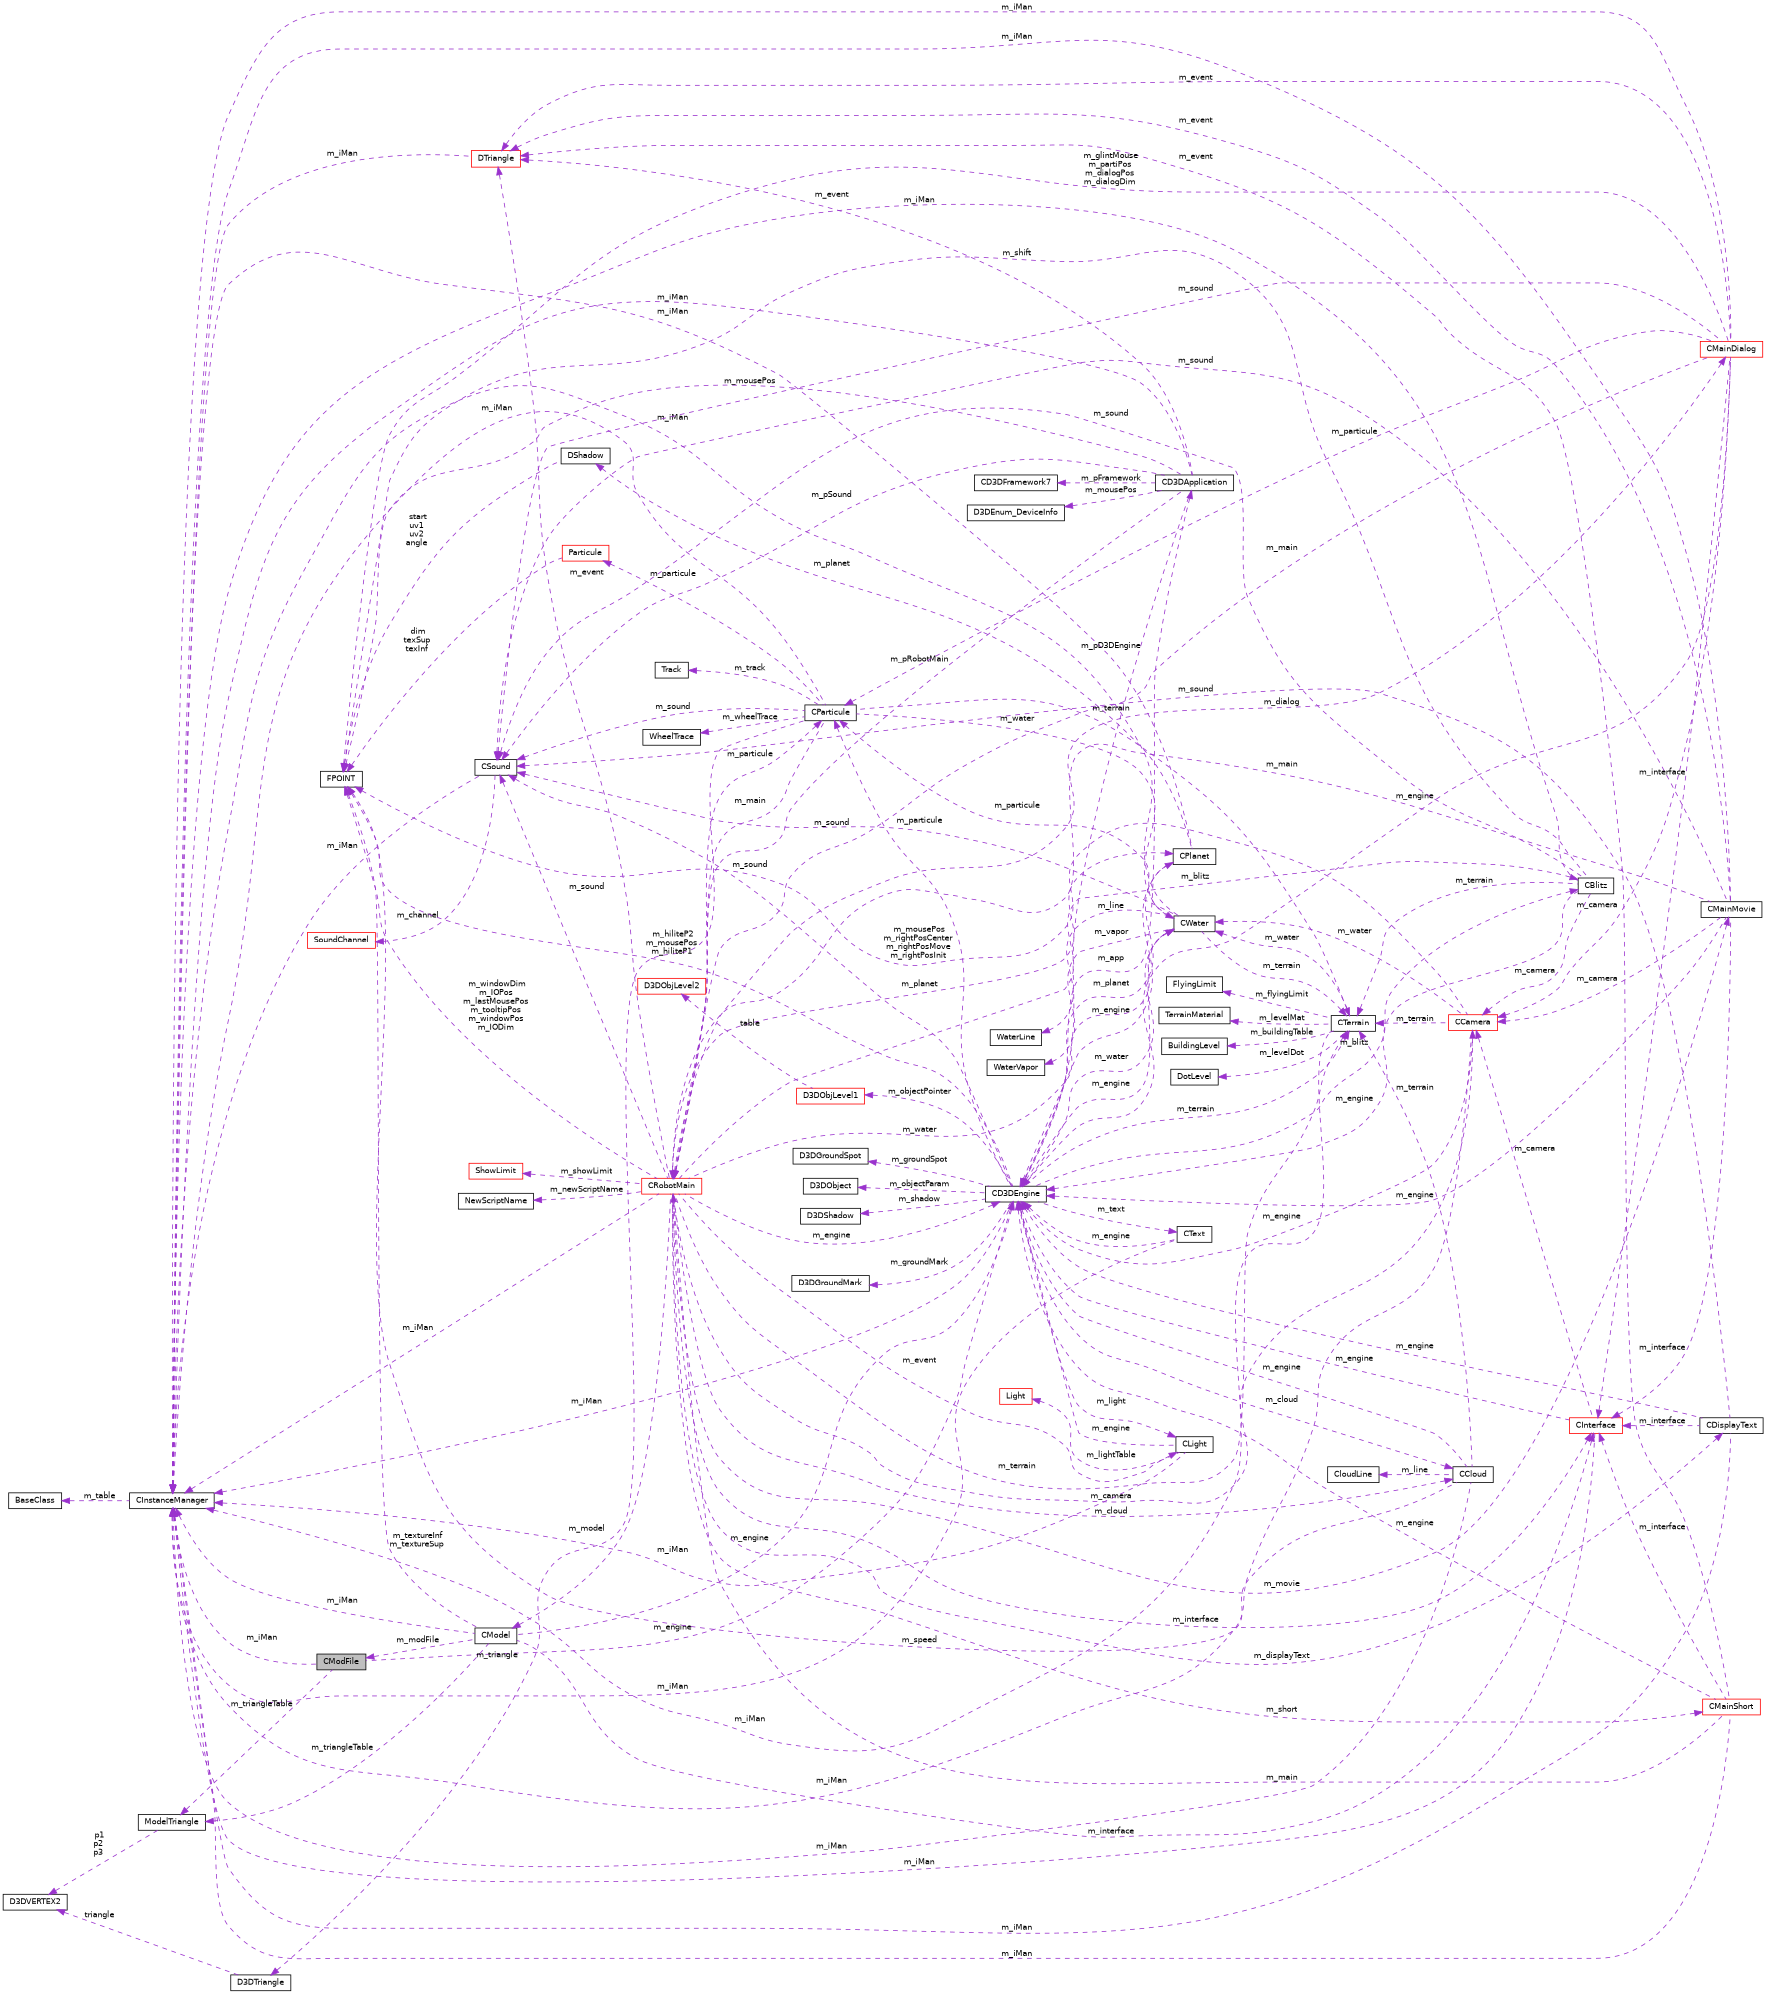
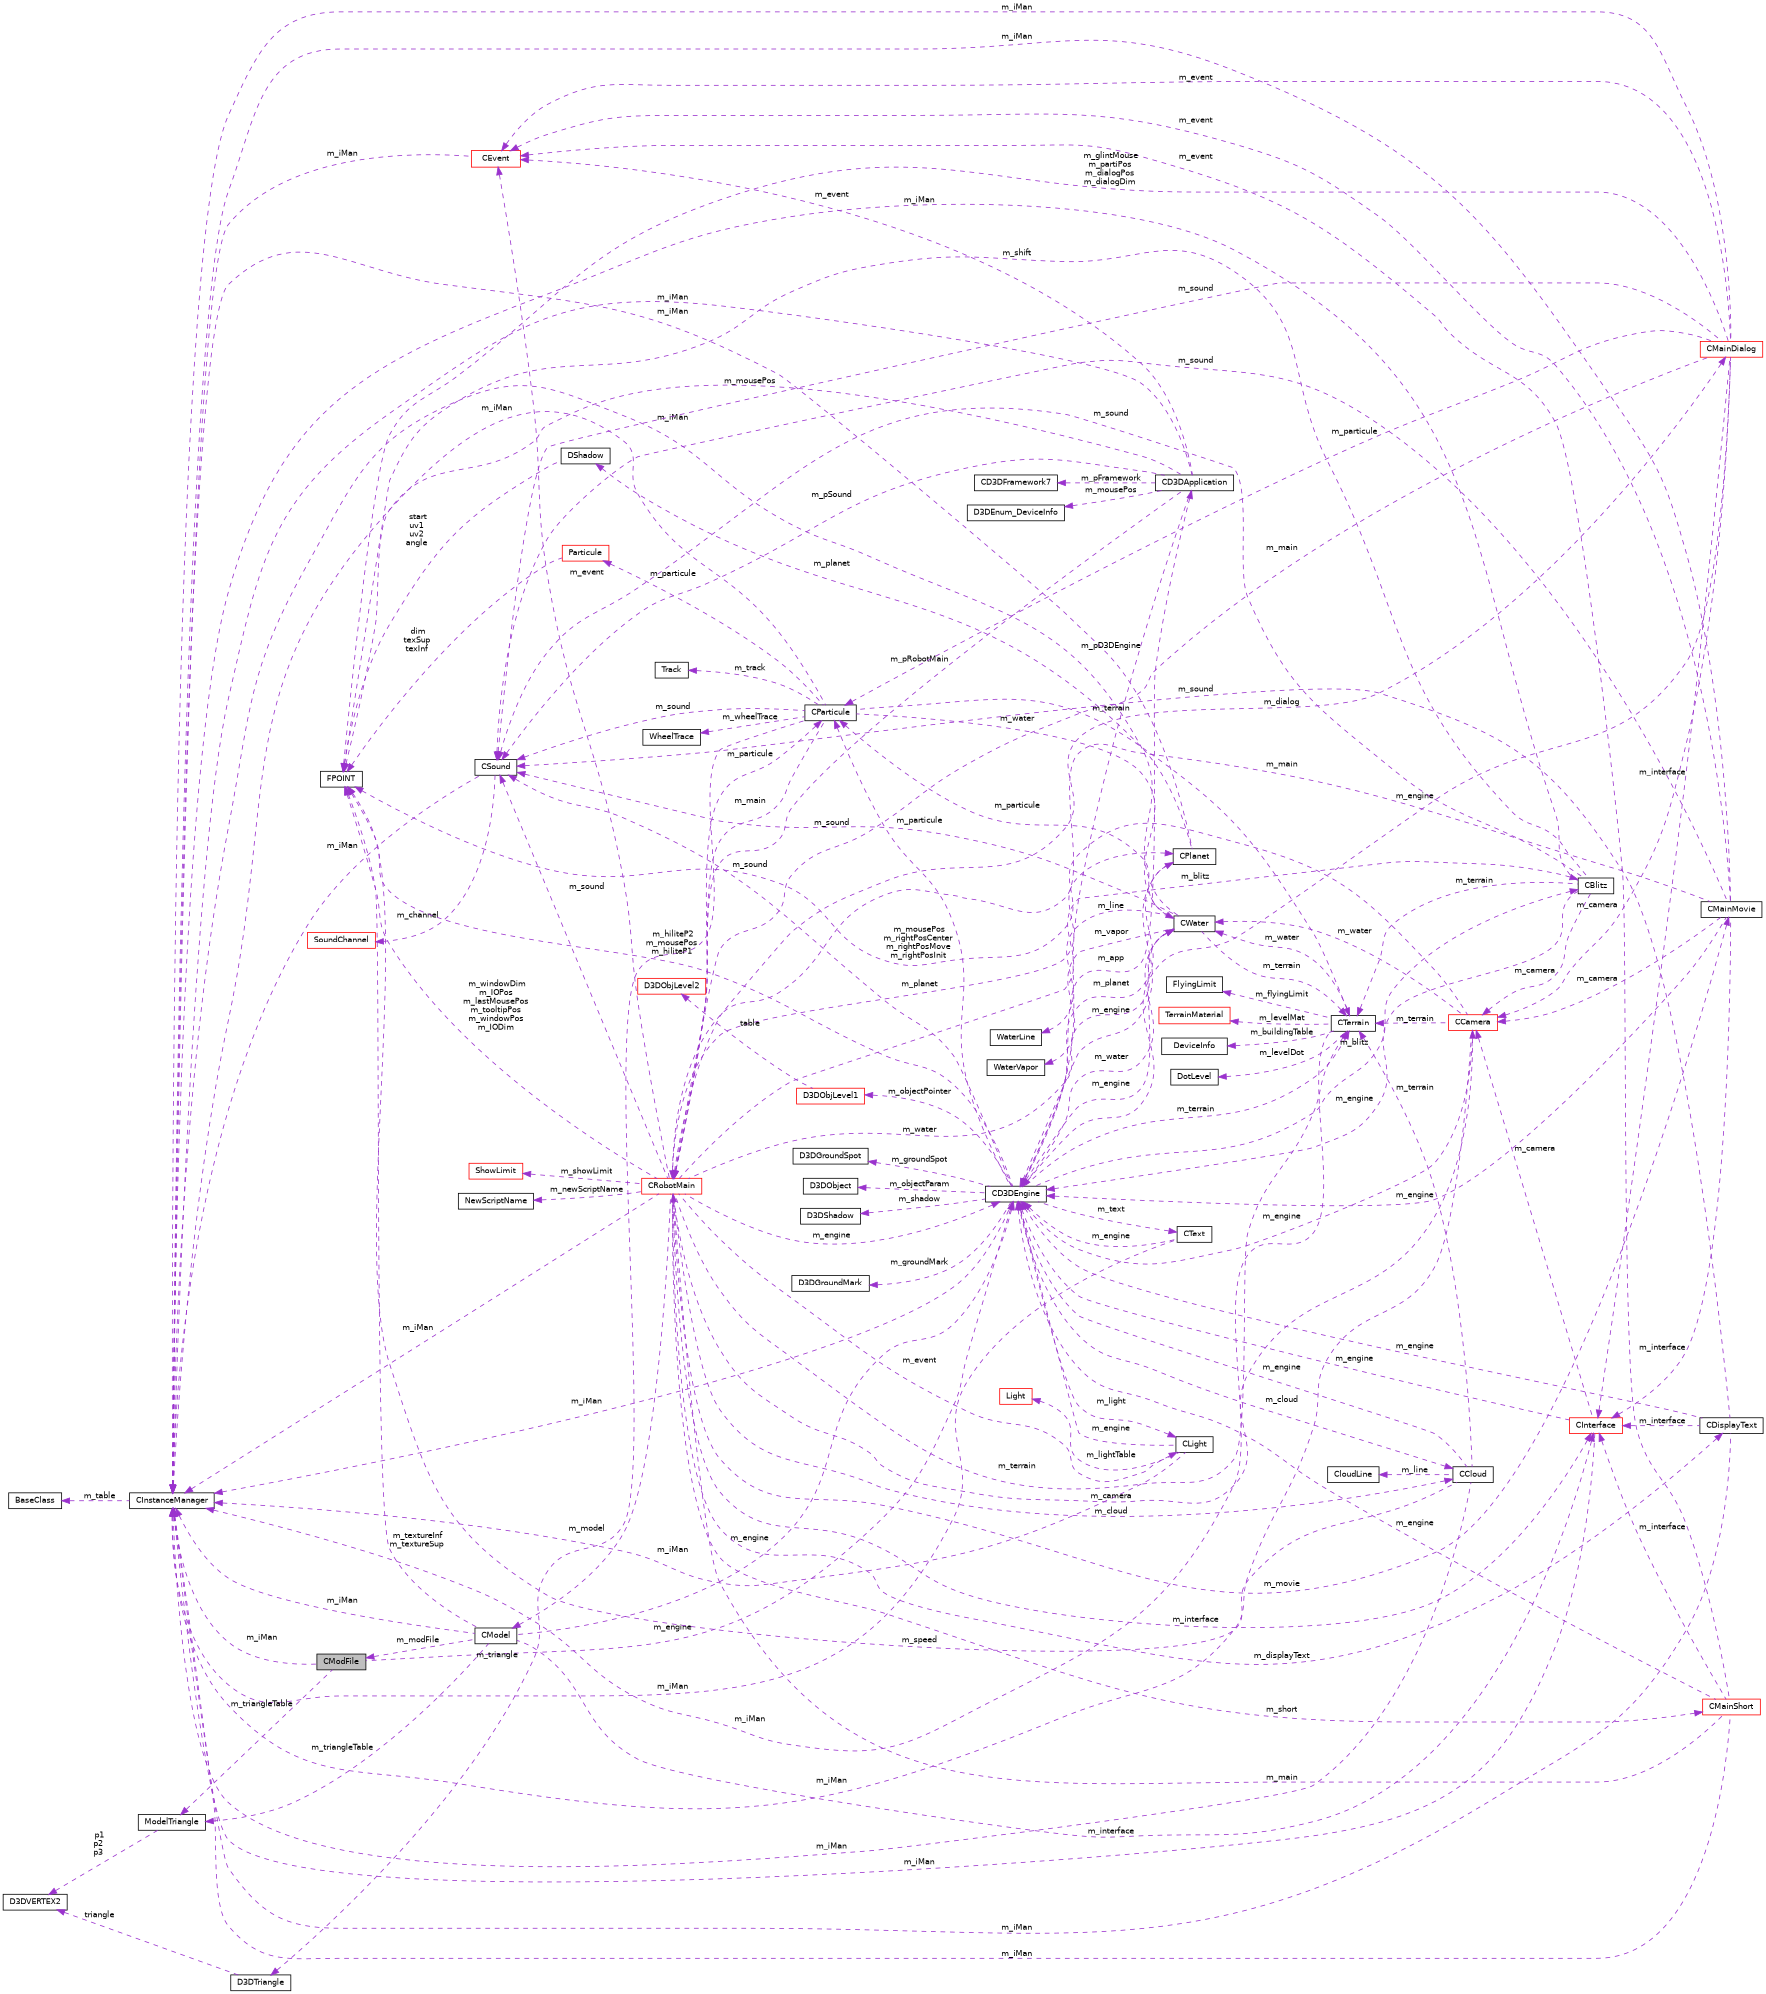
node "DTriangle": label "DTriangle" -> "CEvent"
node "TerrainMaterial": color black -> red
node "BuildingLevel": label "BuildingLevel" -> "DeviceInfo"
